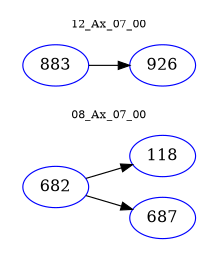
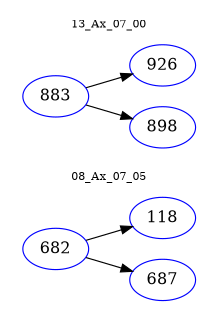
cluster "12_Ax_07_00": label "12_Ax_07_00" -> "13_Ax_07_00"
cluster "08_Ax_07_00": label "08_Ax_07_00" -> "08_Ax_07_05"
node "898": added
